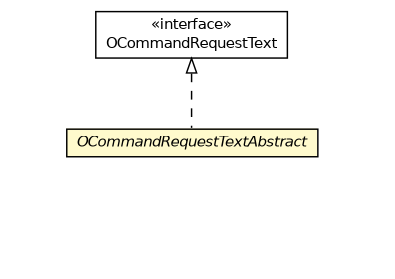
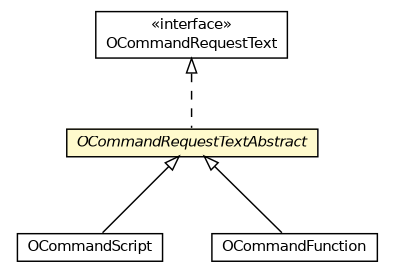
node "OCommandScript": added
node "OCommandFunction": added
